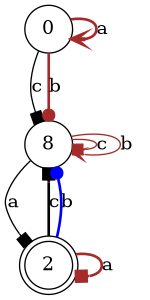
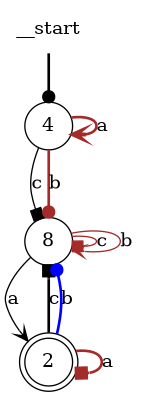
node "0": label "0" -> "4"
node "__start": added
edge "8" -> "2": arrowhead box -> vee
